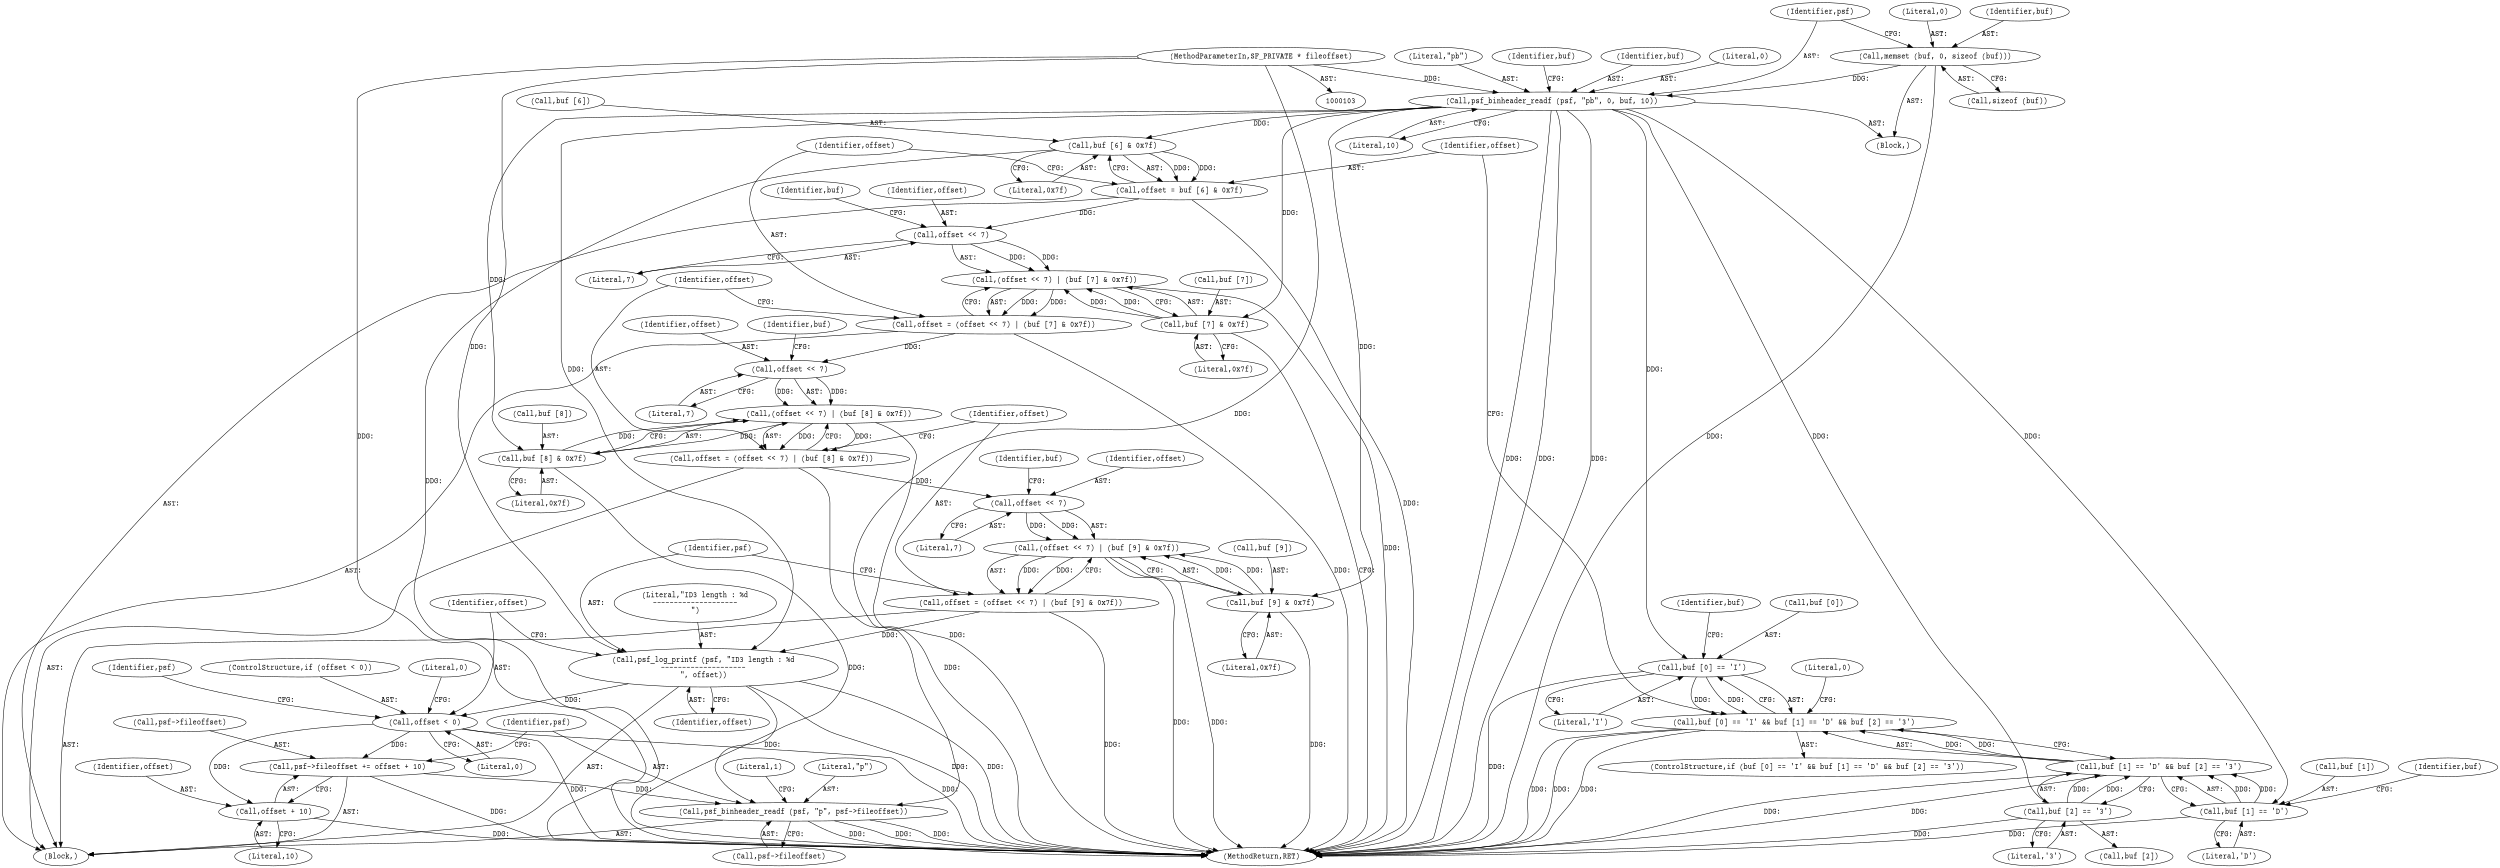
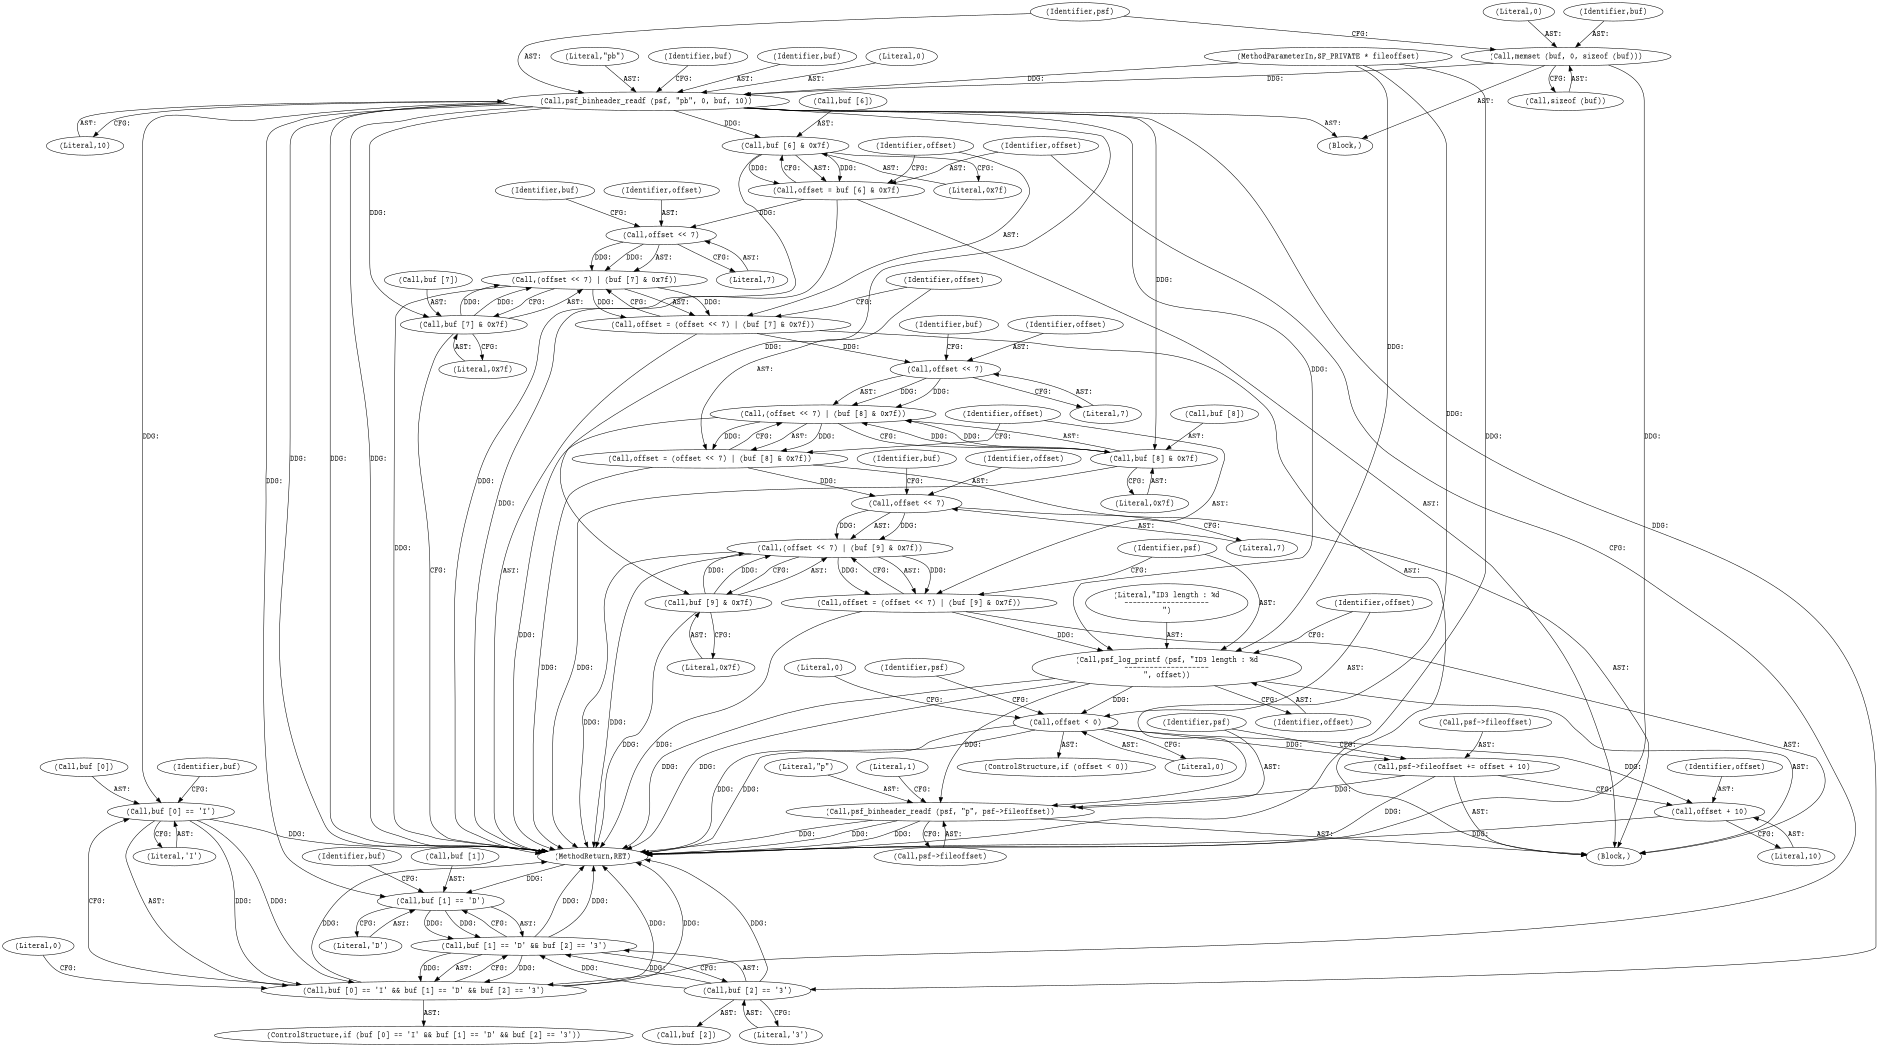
node "1000103": removed
node "(Call,buf [9])": removed
edge "(Call,offset = (offset << 7) | (buf [7] & 0x7f))" -> "(MethodReturn,RET)": label "DDG: " -> "AST: "
edge "(ControlStructure,if (offset < 0))" -> "(Call,offset < 0)": reversed
edge "(Call,offset + 10)" -> "(Call,psf->fileoffset += offset + 10)": removed, label "AST:"
edge "(Call,buf [1] == 'D')" -> "(MethodReturn,RET)": reversed
